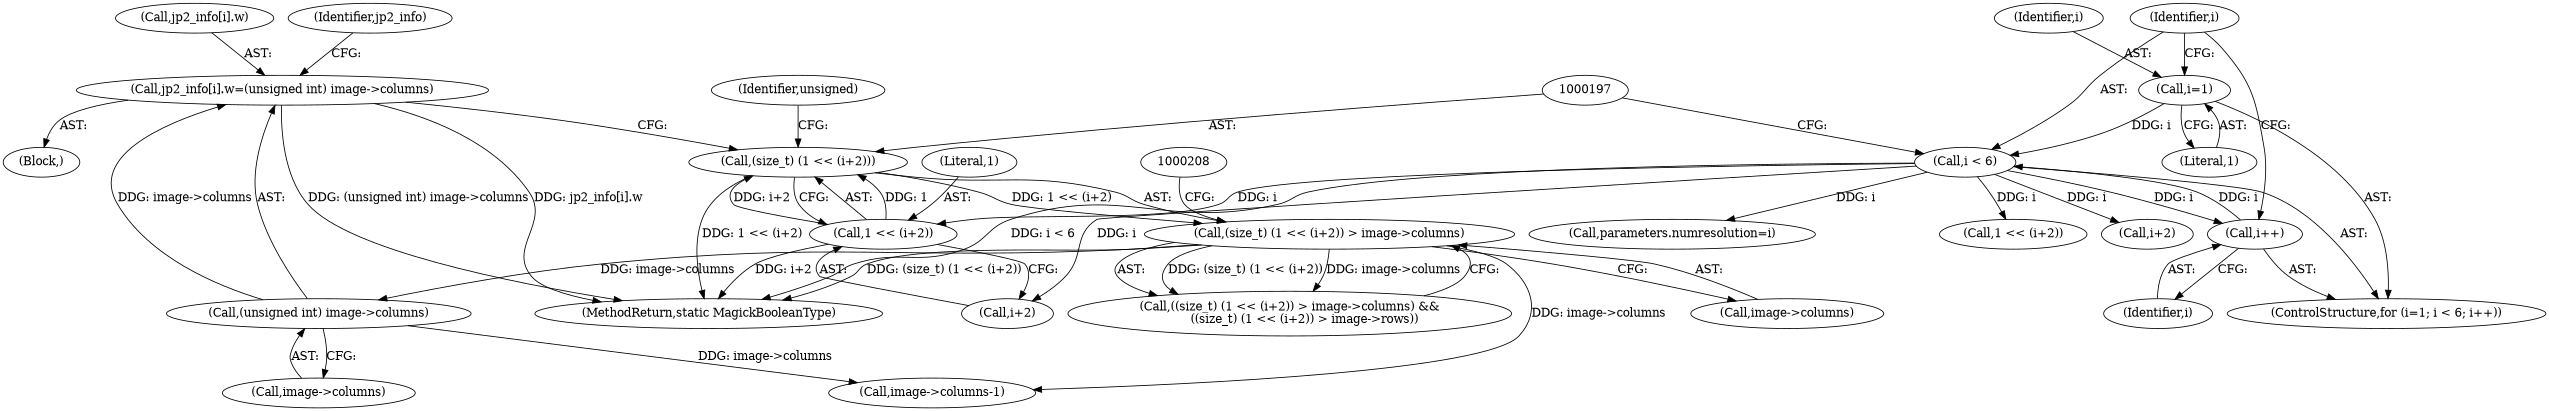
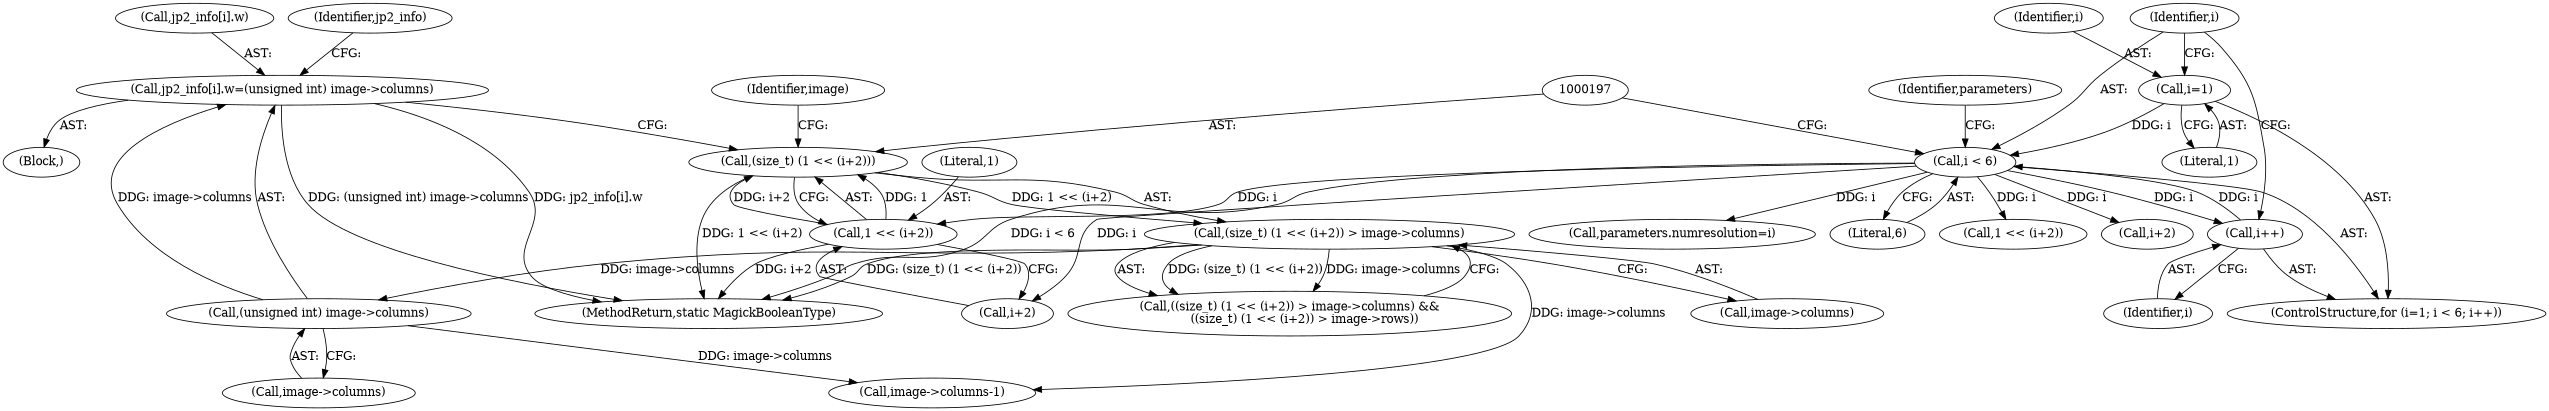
node "(Identifier,unsigned)": label "(Identifier,unsigned)" -> "(Identifier,image)"
node "(Identifier,parameters)": added
node "1000208": removed
node "(Literal,6)": added
